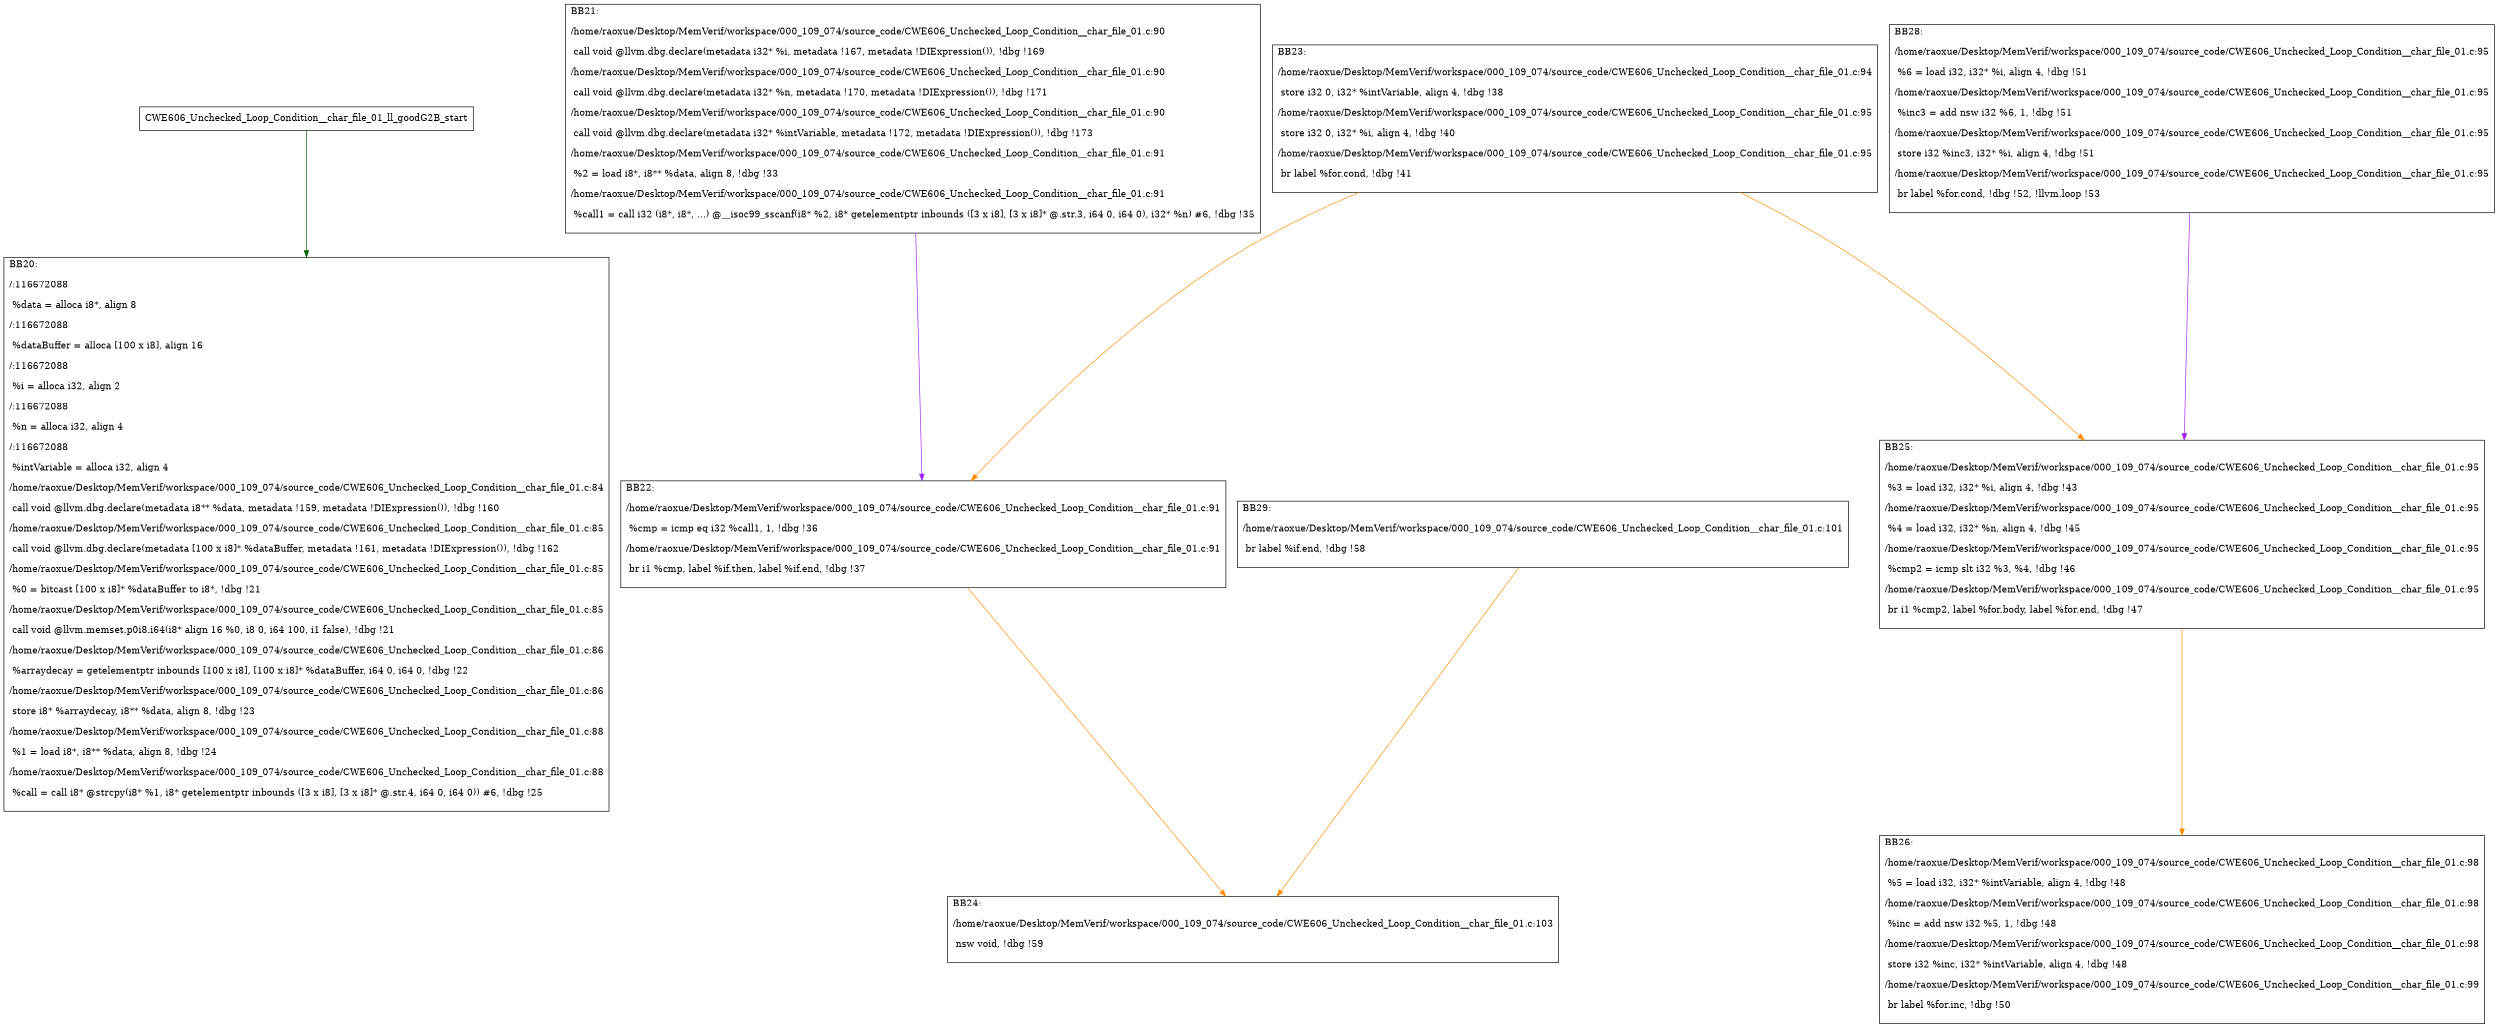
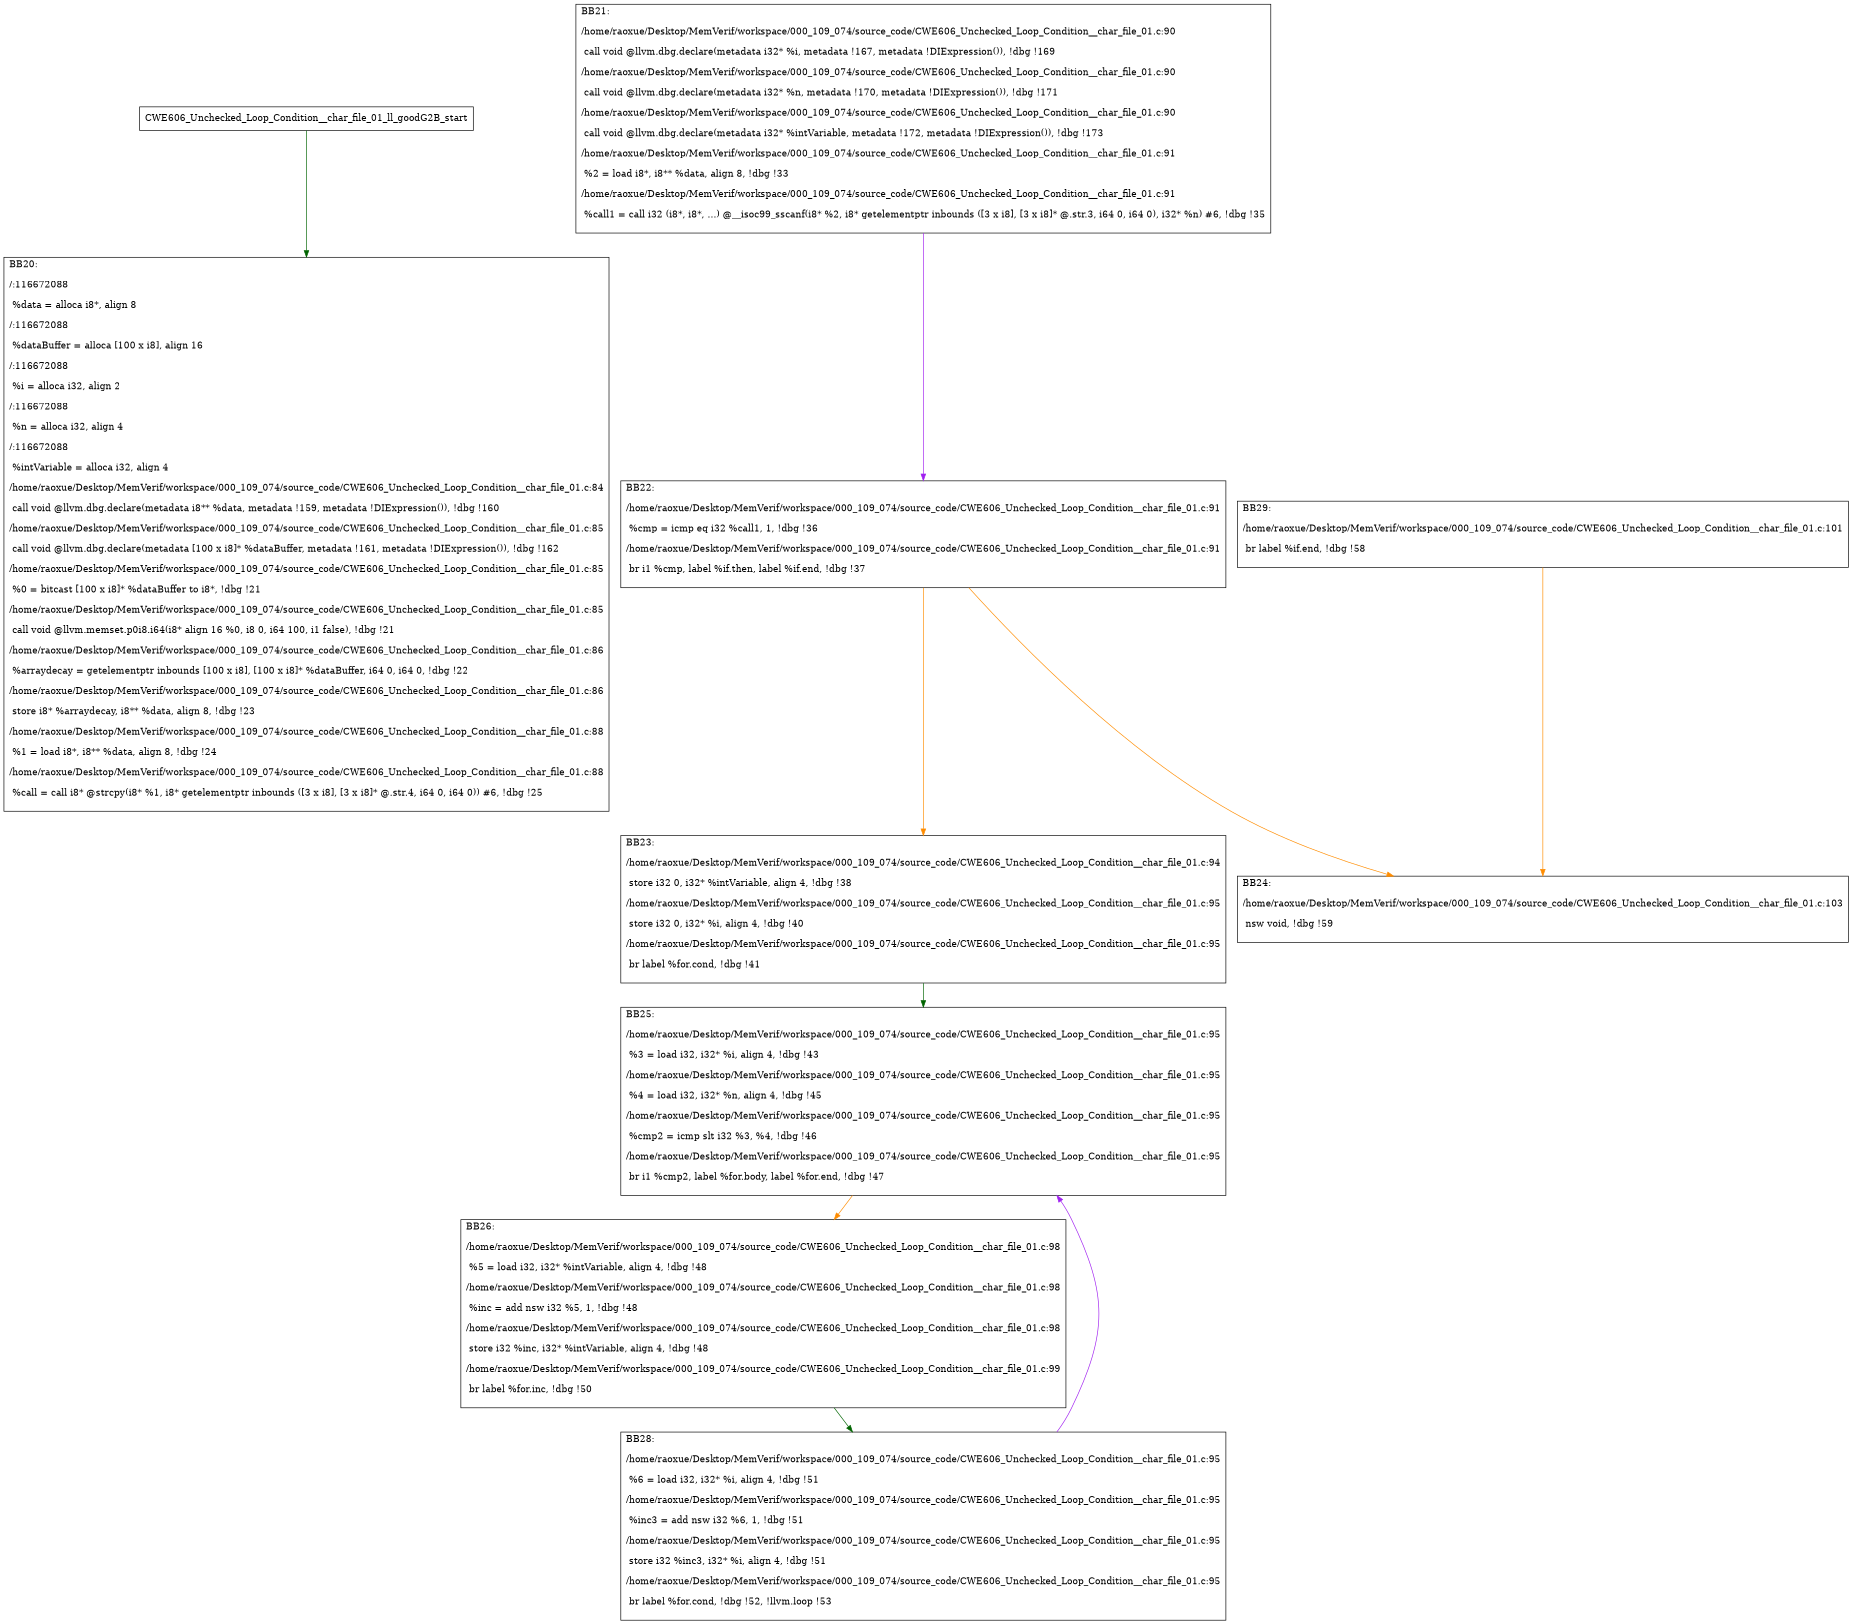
edge "BB23:" -> "BB25:": color darkorange -> darkgreen
edge "BB23:" -> "BB22:": reversed
edge "BB26:" -> "BB28:": added
